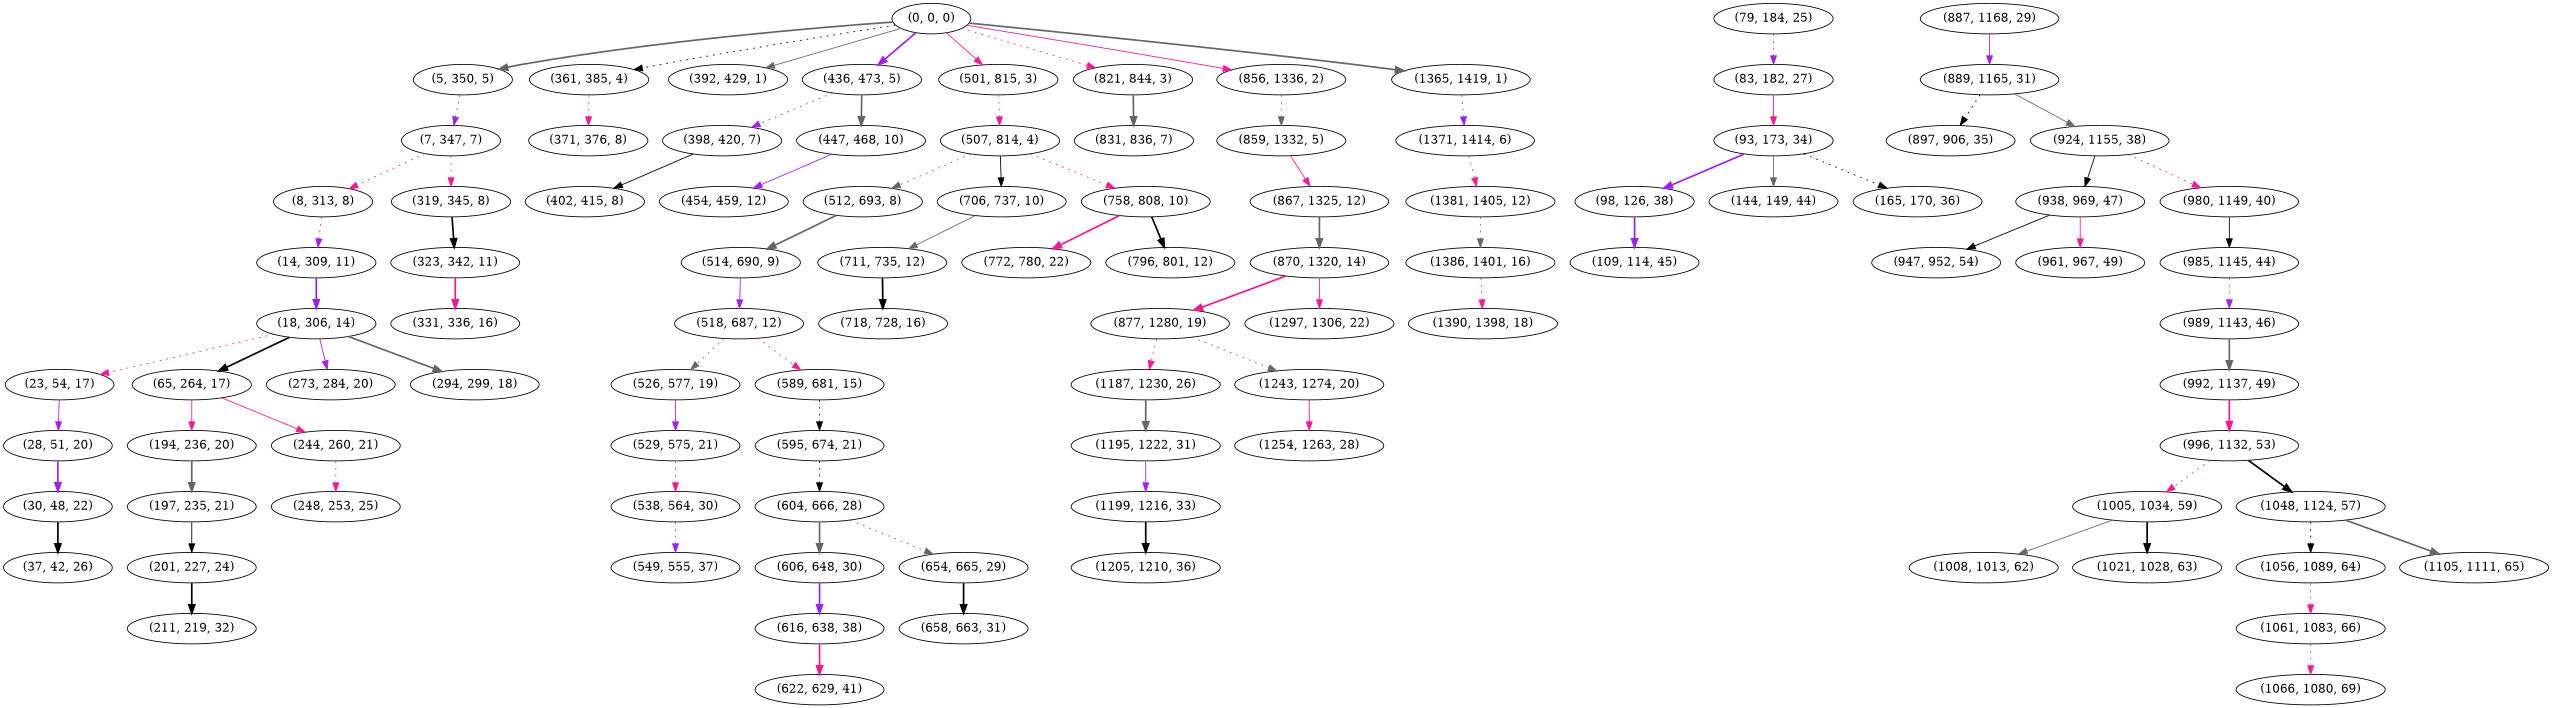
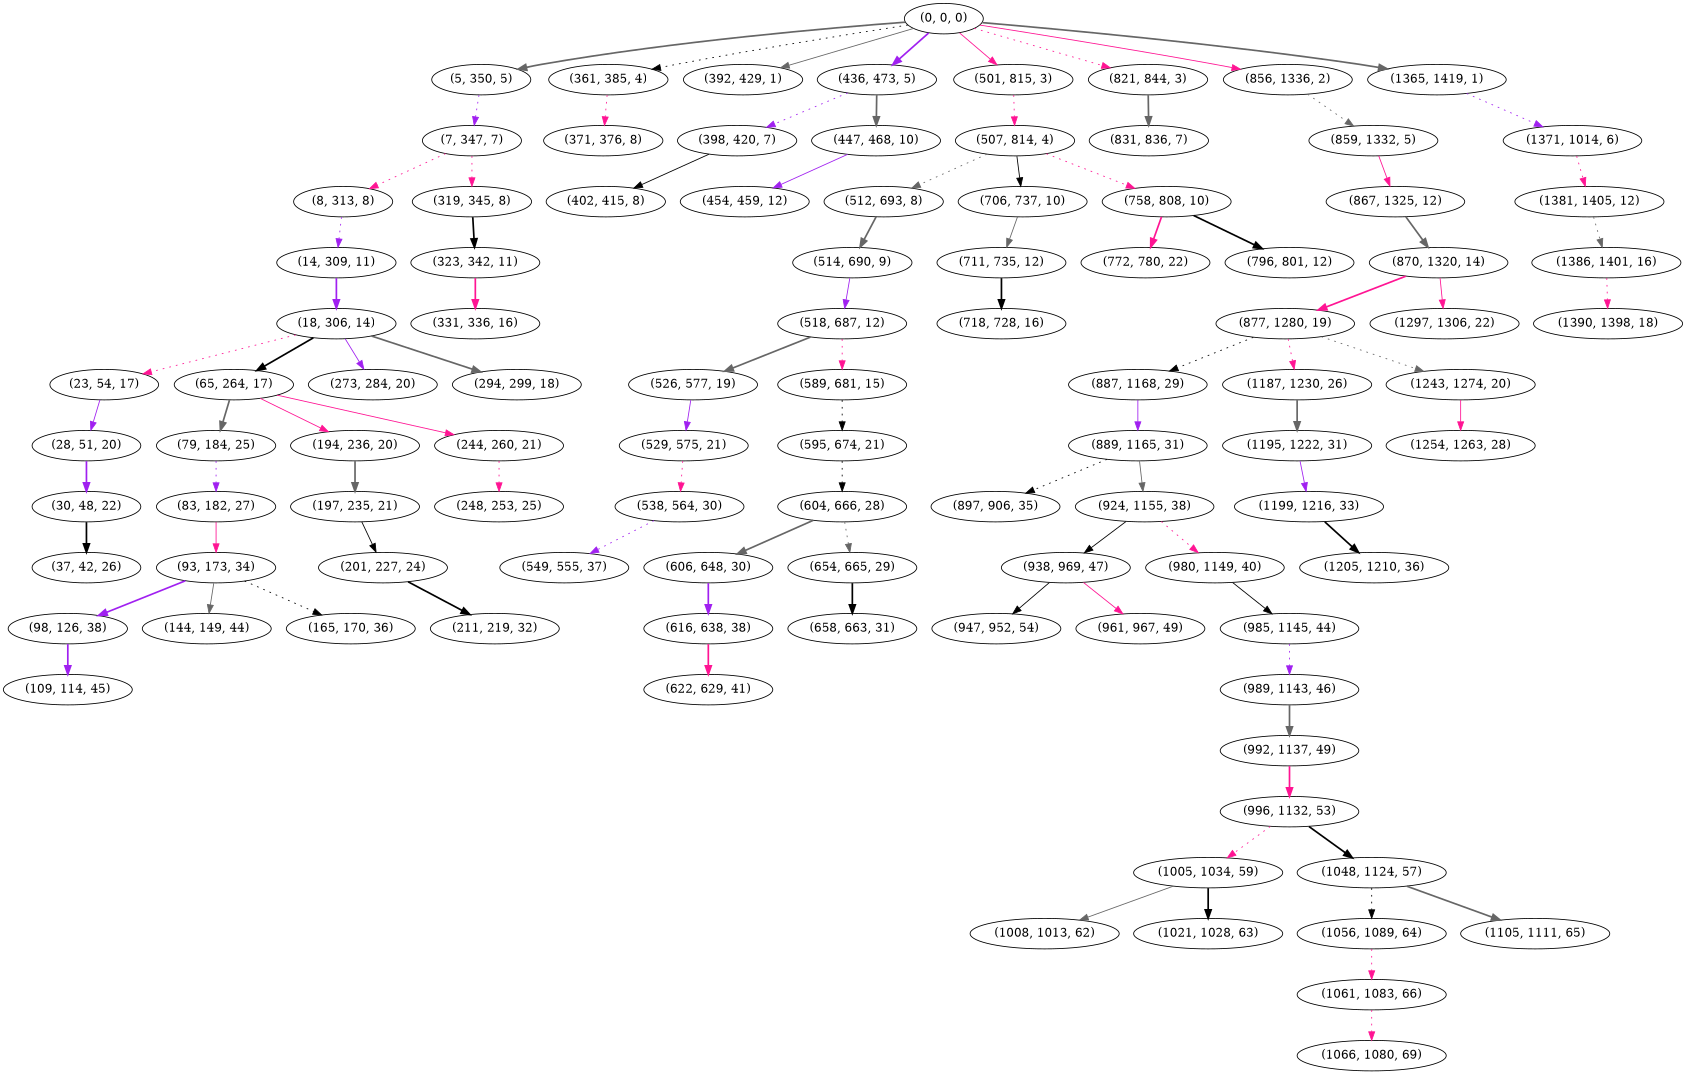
node "(1371, 1414, 6)": label "(1371, 1414, 6)" -> "(1371, 1014, 6)"
edge "(518, 687, 12)" -> "(526, 577, 19)": style dotted -> bold
edge "(877, 1280, 19)" -> "(887, 1168, 29)": added
edge "(65, 264, 17)" -> "(79, 184, 25)": added
